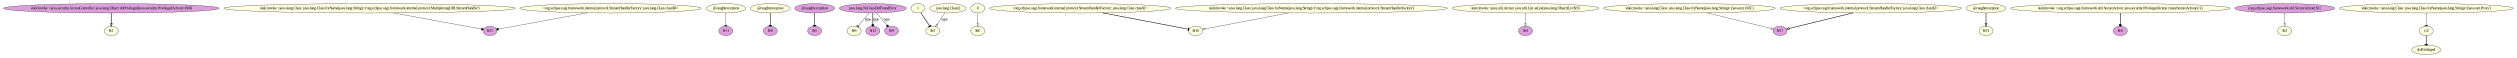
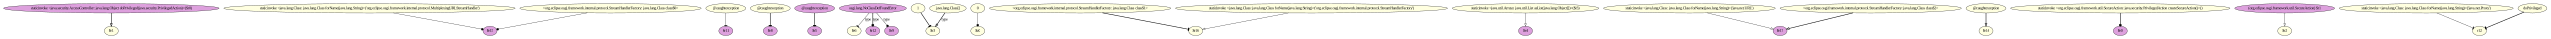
node "java.lang.NoClassDefFoundError": label "java.lang.NoClassDefFoundError" -> "osgi.lang.NoClassDefFoundError"
edge "0" -> "$z0": arrowhead onormal -> dot
edge "java.lang.Class[]" -> "$r3": style solid -> bold
edge "r12" -> "doPrivileged": reversed
